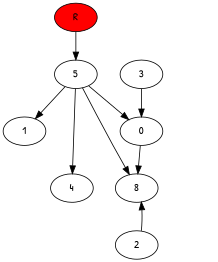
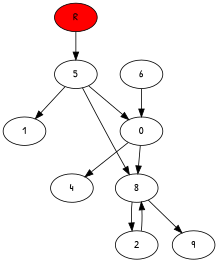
node "3": label "3" -> "6"
edge "5" -> "4": now "0" -> "4"
edge "8" -> "2": added
node "9": added
